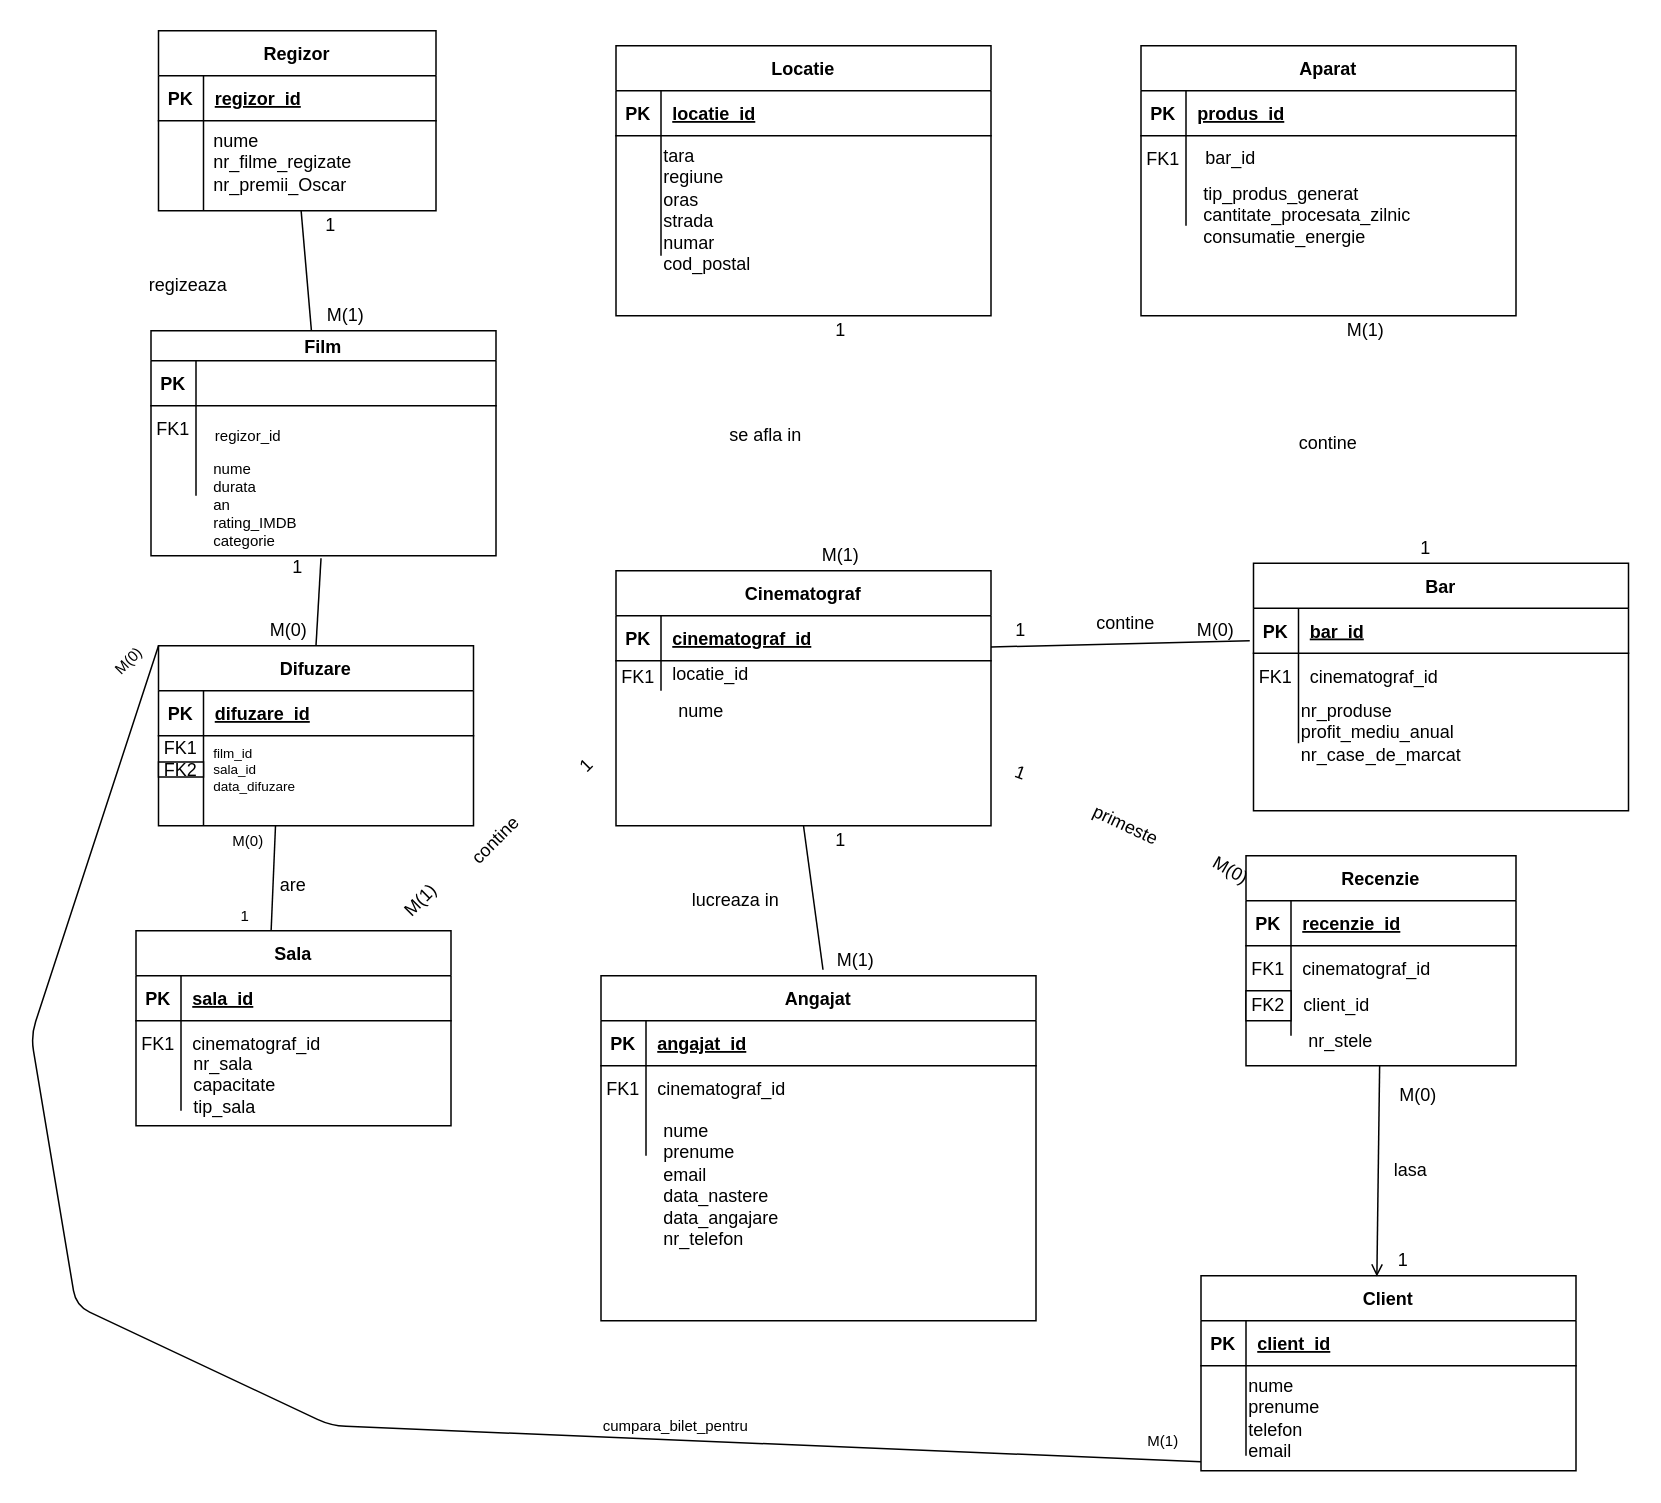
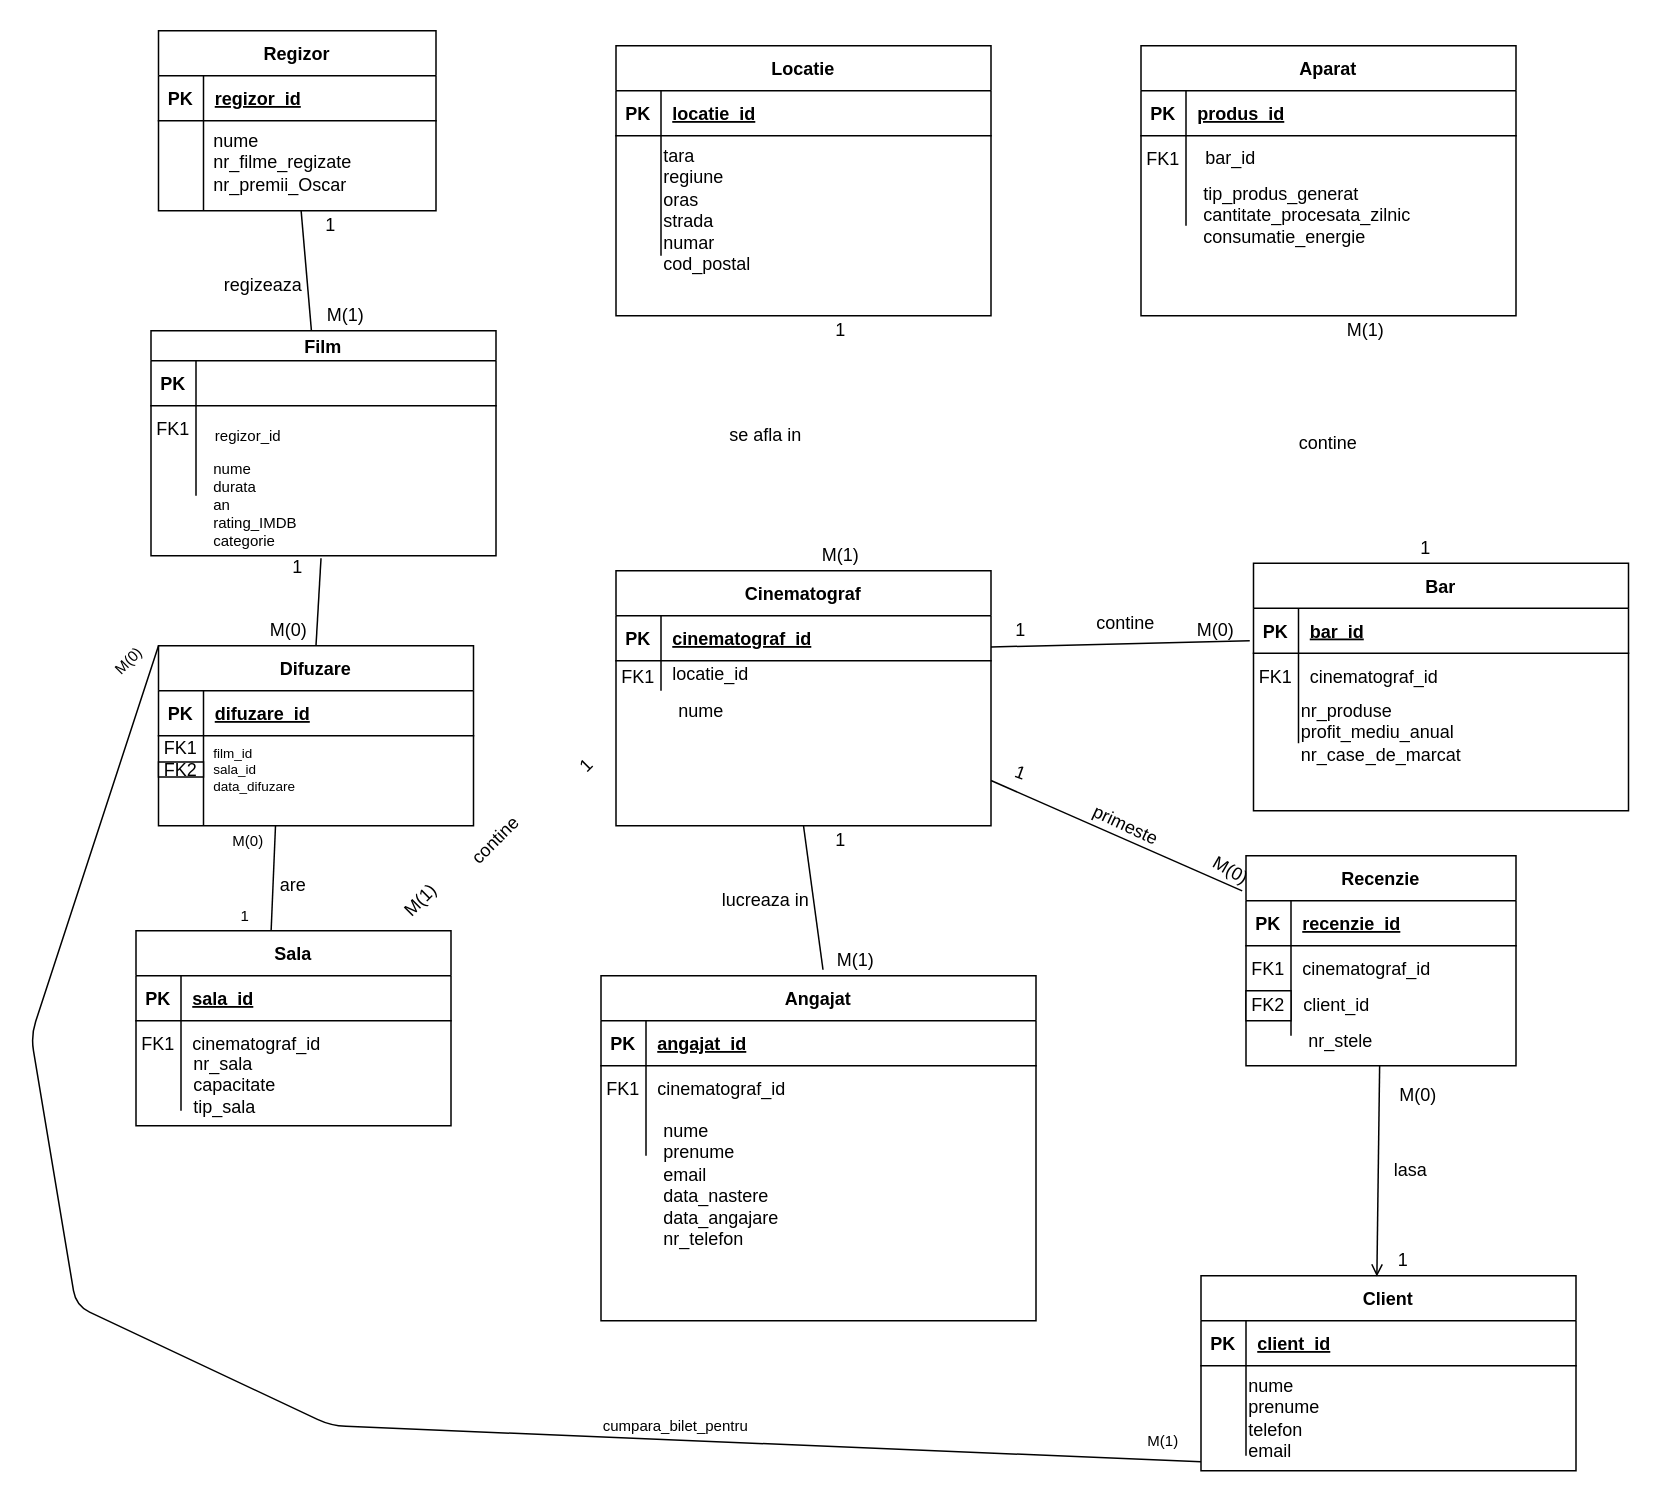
node "regizeaza": moved (188, 286) -> (263, 286)
edge "Cinematograf" -- "Recenzie": added
node "lucreaza in": moved (736, 901) -> (766, 901)
